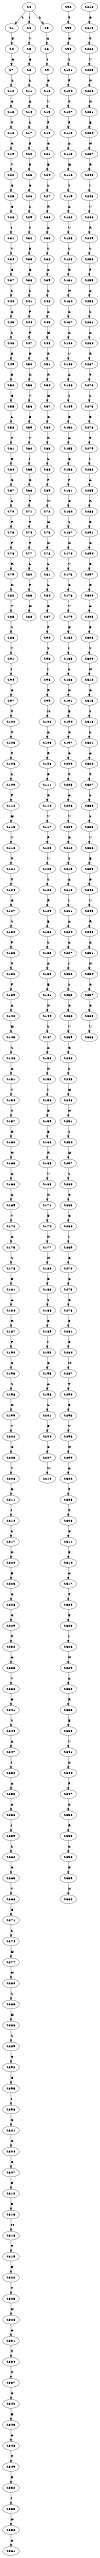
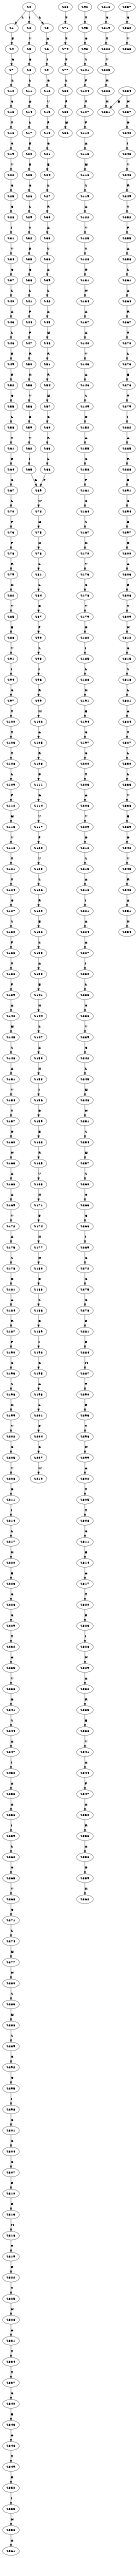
edge "S231" -> "S234": reversed
edge "S65" -> "S68": now "S65" -> "S69"
node "S403": label "S403" -> "S303"
edge "S85" -> "S88": label "S" -> "E"
edge "S354" -> "S357": removed, label "G"
node "S250": label "S250" -> "S450"
